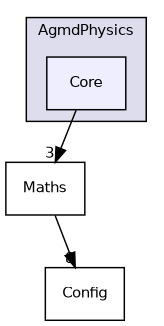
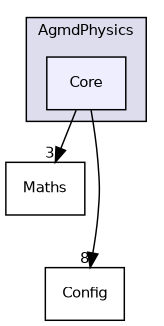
edge "Maths" -> "Config": now "Core" -> "Config"
